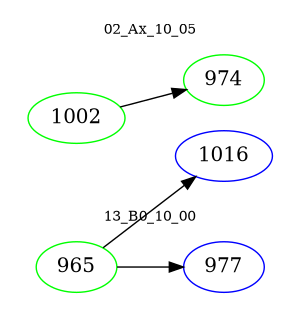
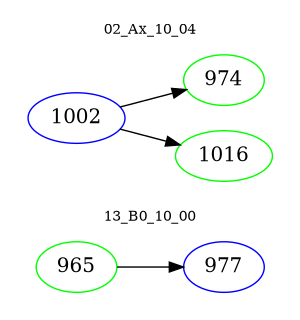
cluster "02_Ax_10_05": label "02_Ax_10_05" -> "02_Ax_10_04"
node "1002": color green -> blue
node "1016": color blue -> green
edge "965" -> "1016": now "1002" -> "1016"
